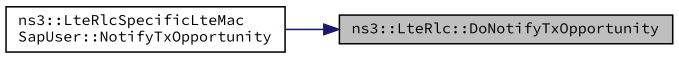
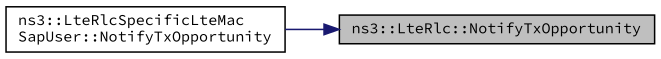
node "ns3::LteRlc::DoNotifyTxOpportunity": label "ns3::LteRlc::DoNotifyTxOpportunity" -> "ns3::LteRlc::NotifyTxOpportunity"
